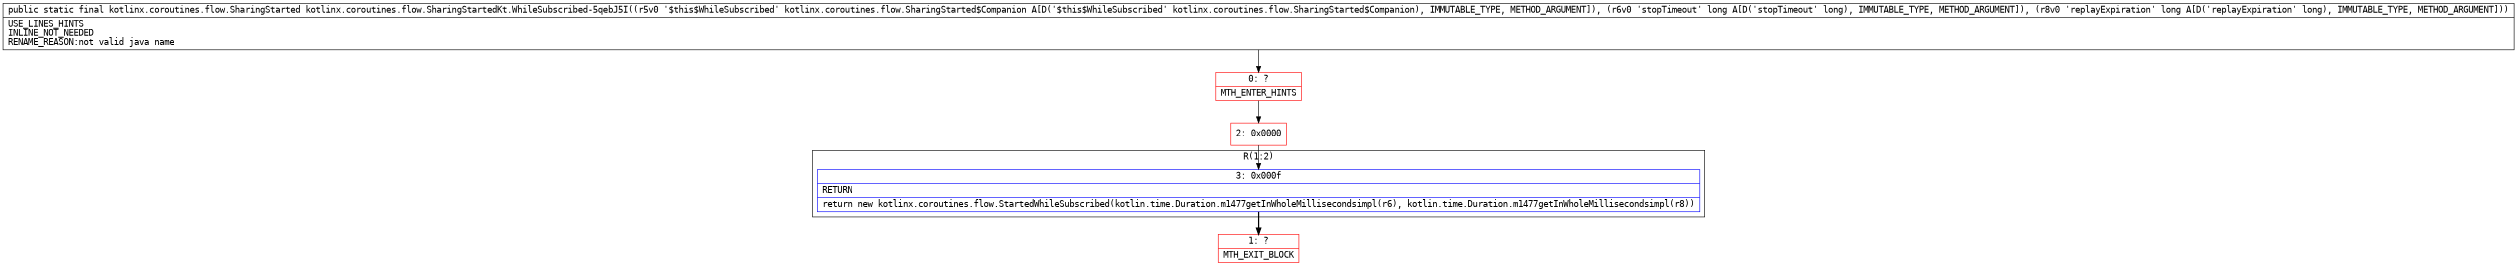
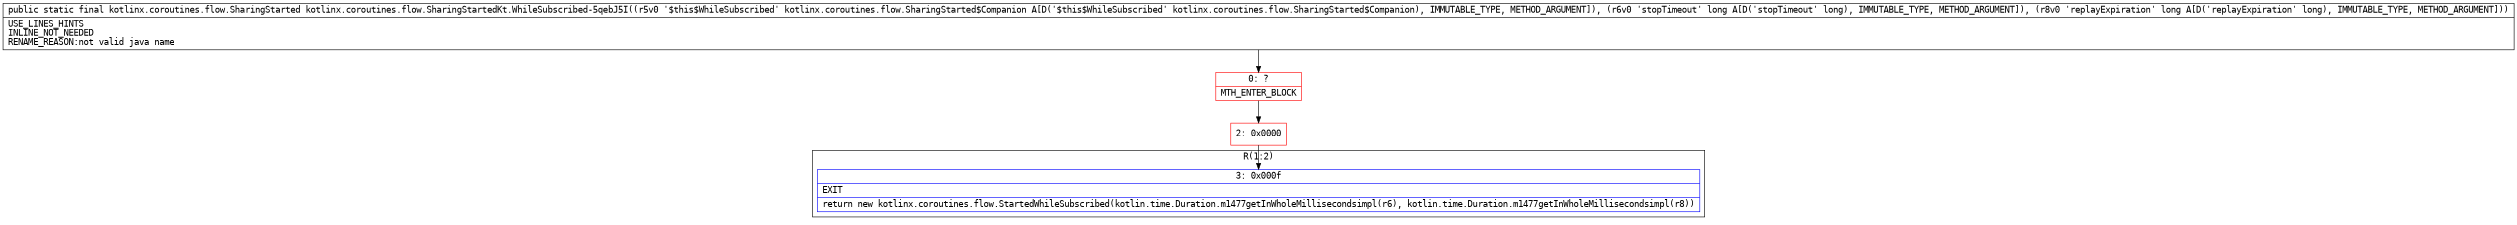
node "0: ?": text "MTH_ENTER_HINTS" -> "MTH_ENTER_BLOCK"
node "3: 0x000f": text "RETURN" -> "EXIT"
node "1: ?": removed
